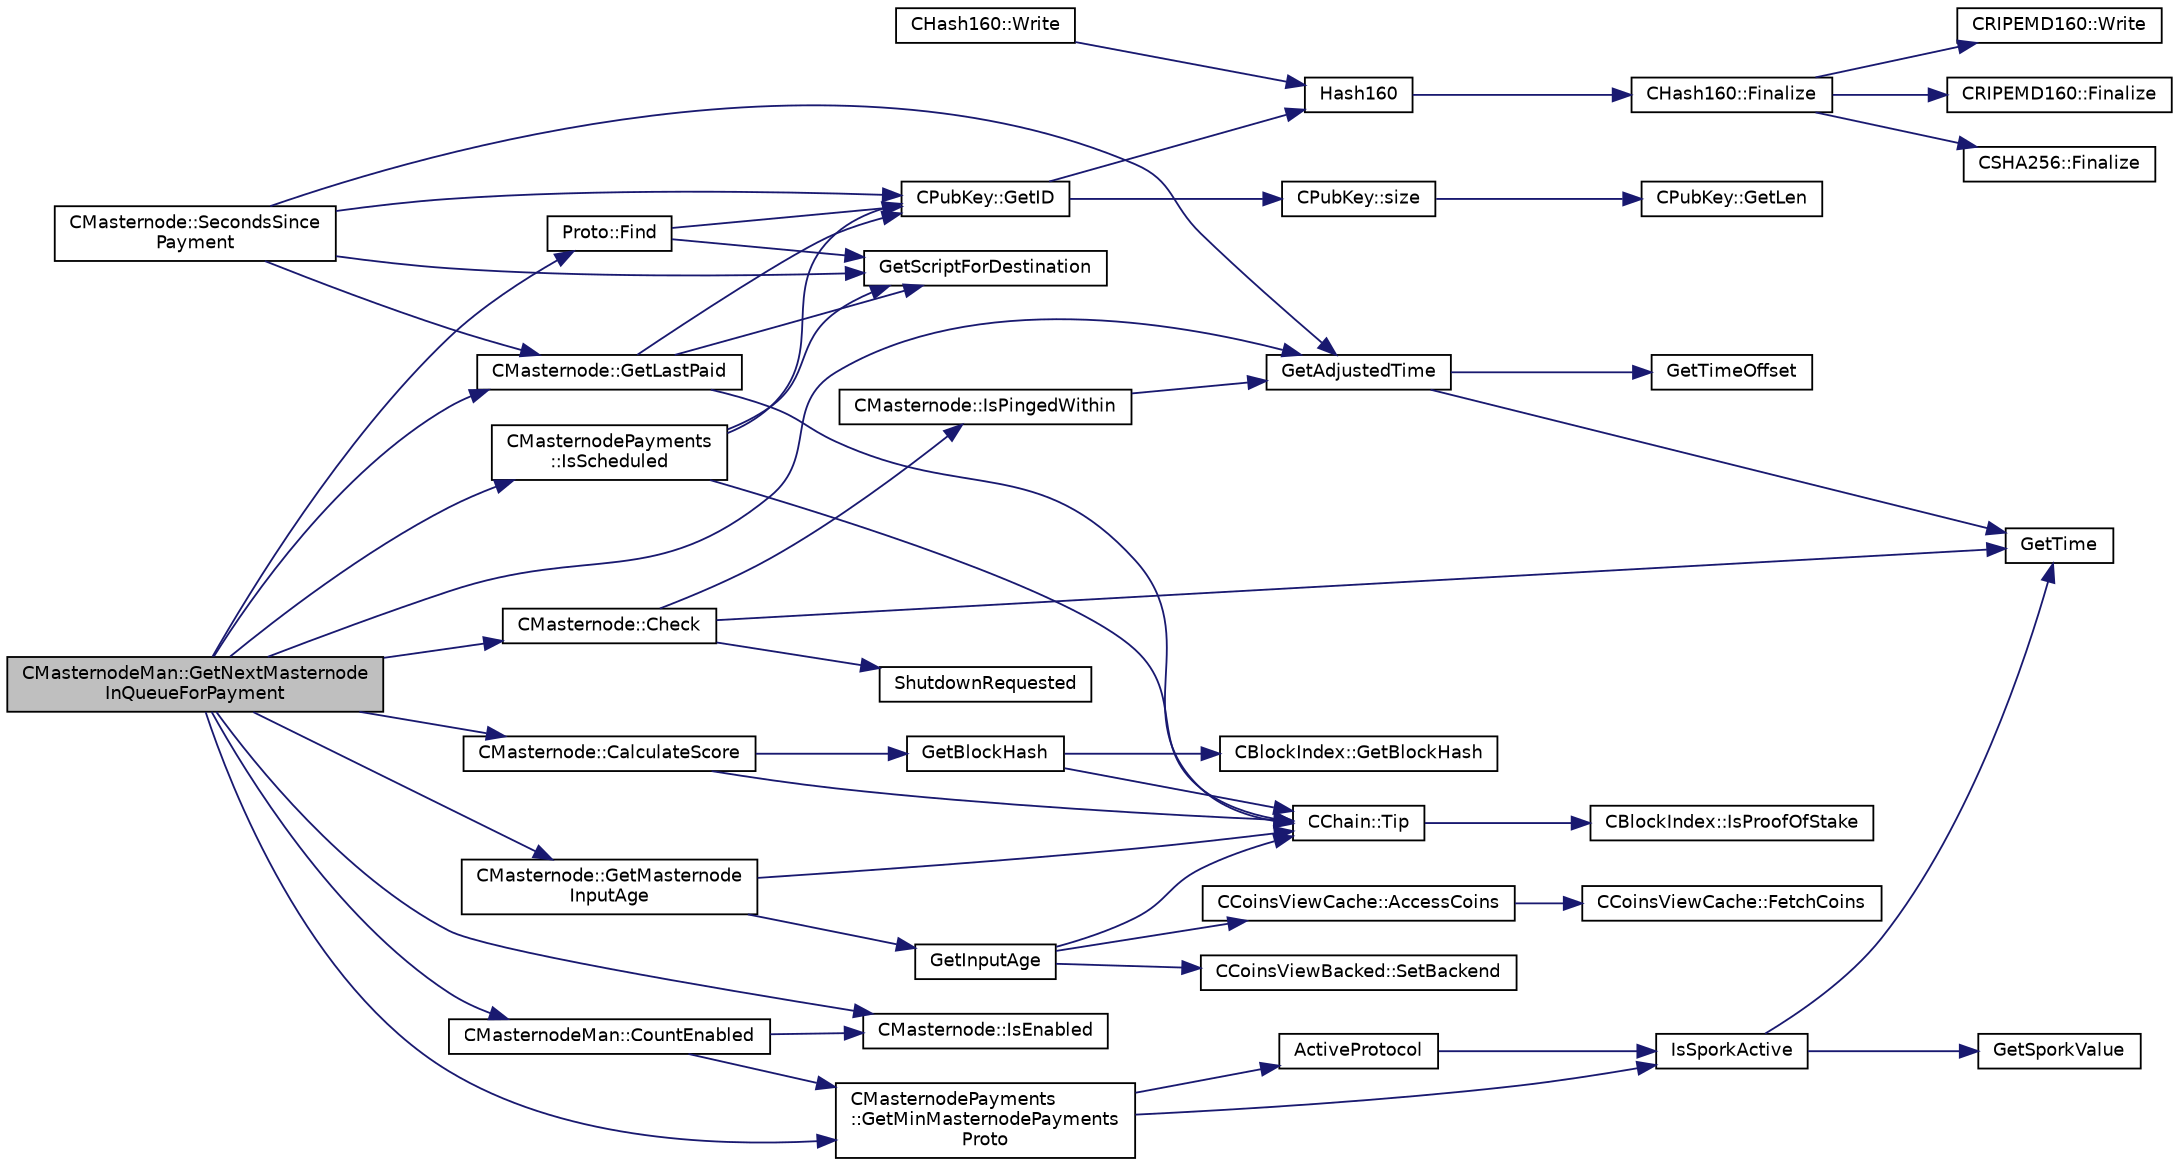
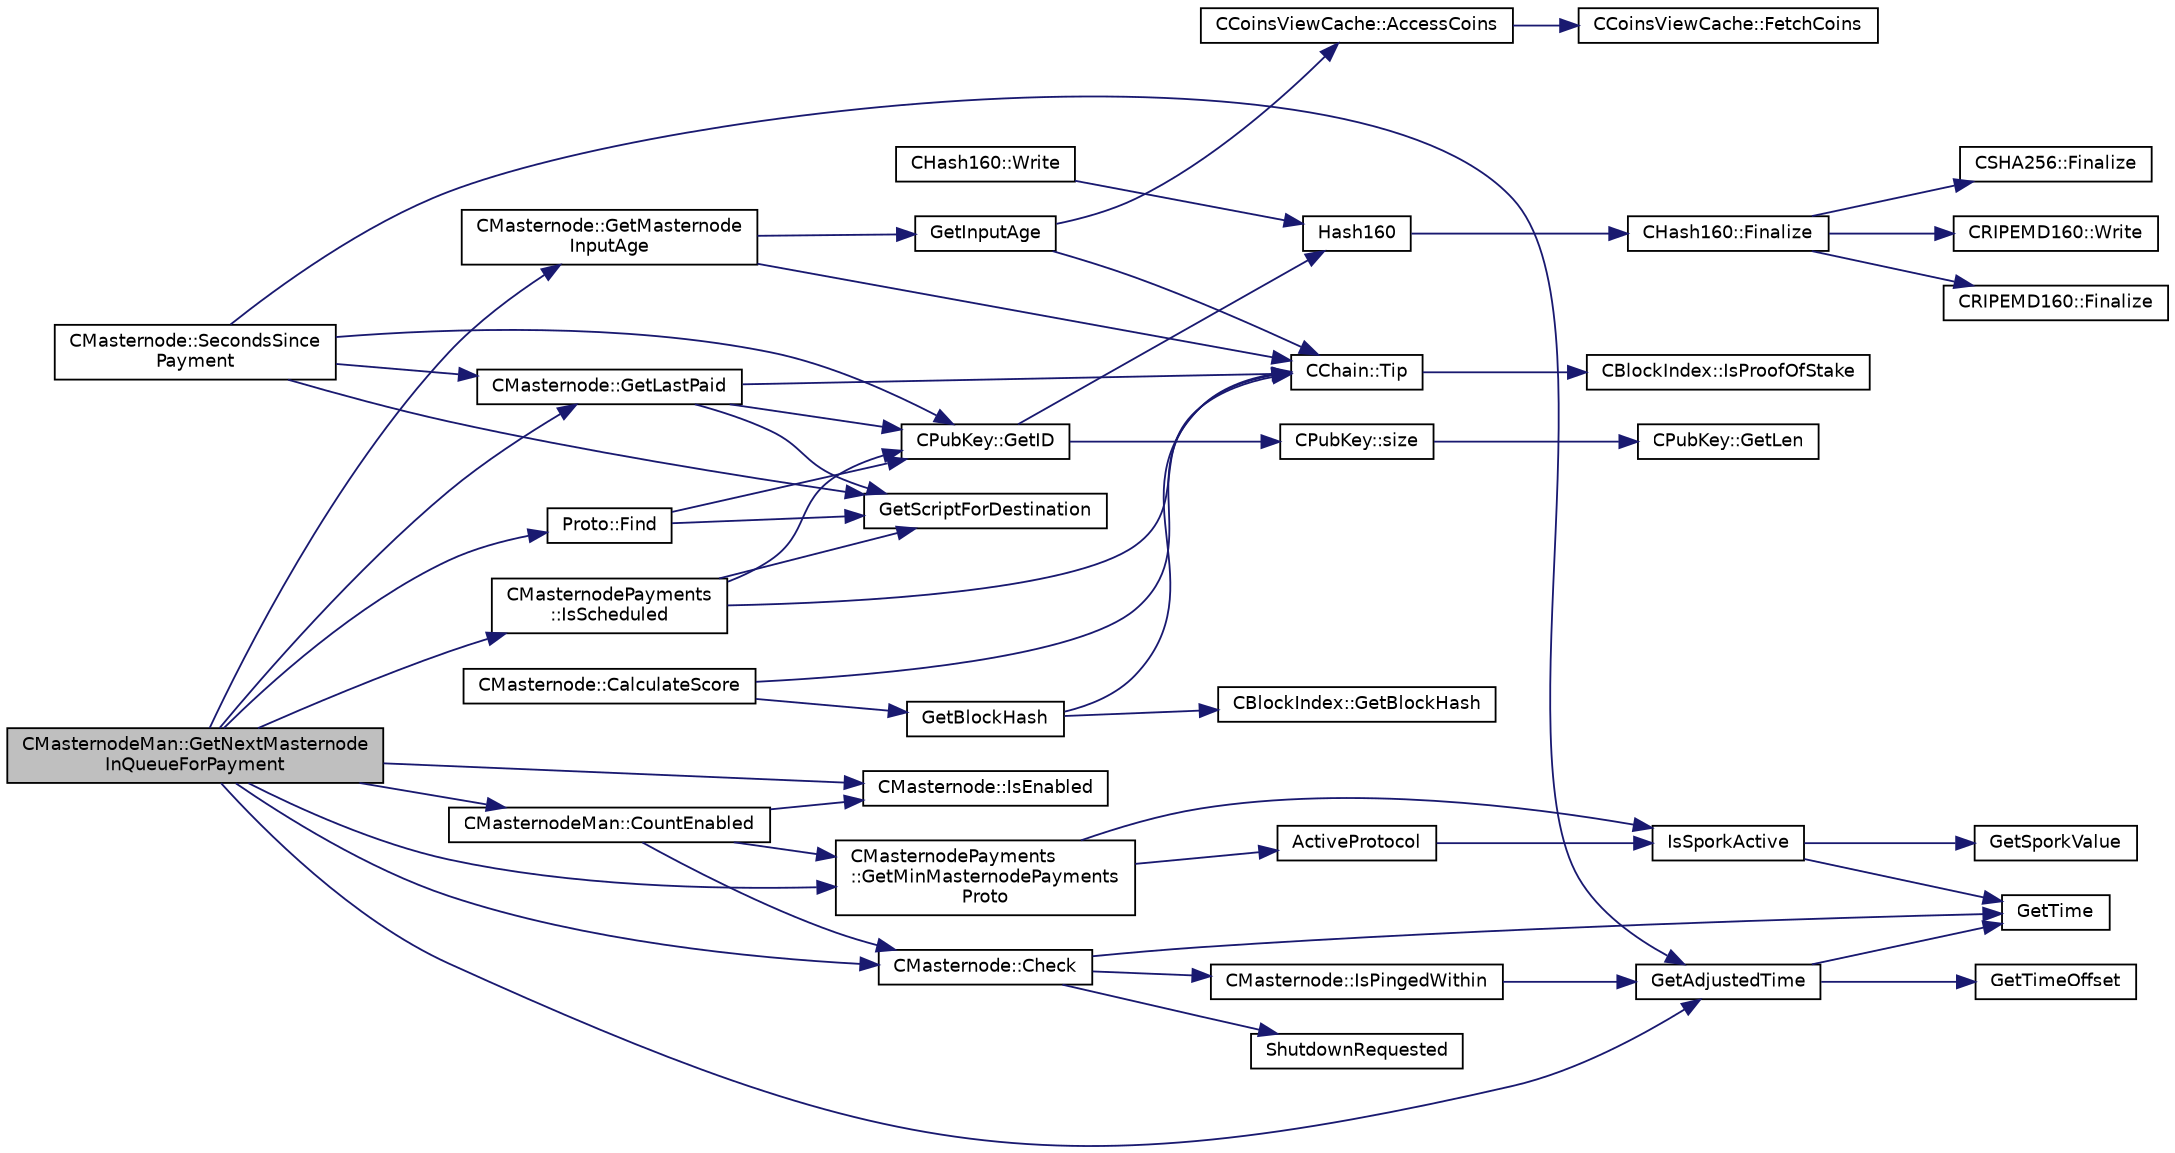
edge "CMasternodeMan::GetNextMasternode InQueueForPayment" -> "CMasternode::CalculateScore": removed
edge "CMasternodeMan::CountEnabled" -> "CMasternode::Check": added
node "CCoinsViewBacked::SetBackend": removed
